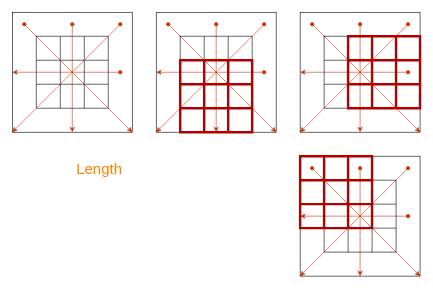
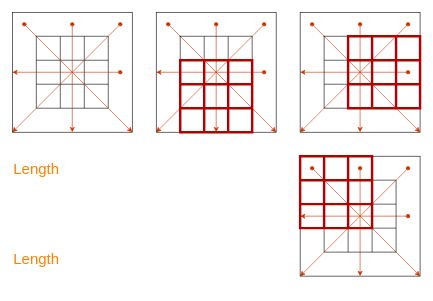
node "Length = goal * 2 - 1 Offset = goal - 1 Total cells count = Length * 4": moved (177, 186) -> (114, 186)
node "goal = 3 Length = 3 * 2 - 1 = 5 Total cells count = 5 * 4 = 20": added
